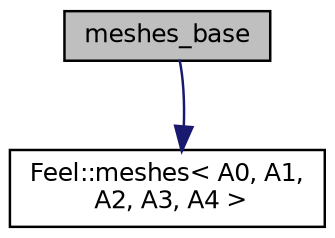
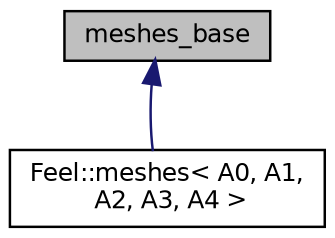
edge "meshes_base" -> "Feel::meshes< A0, A1, A2, A3, A4 >": reversed
